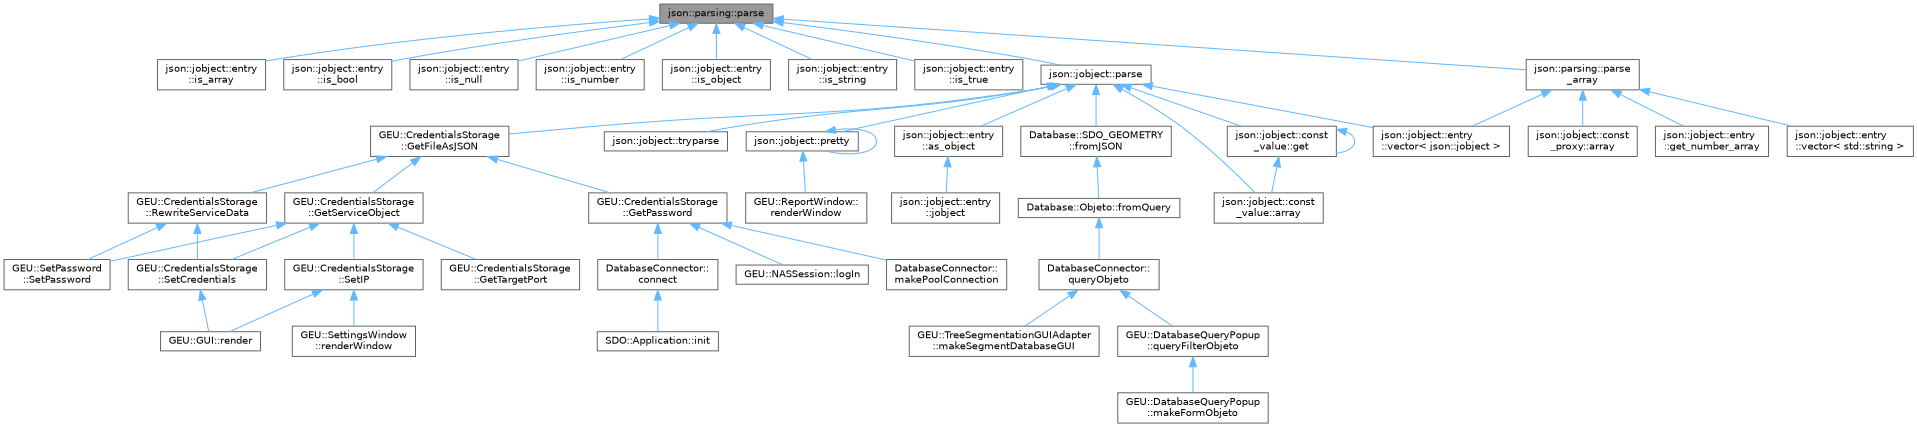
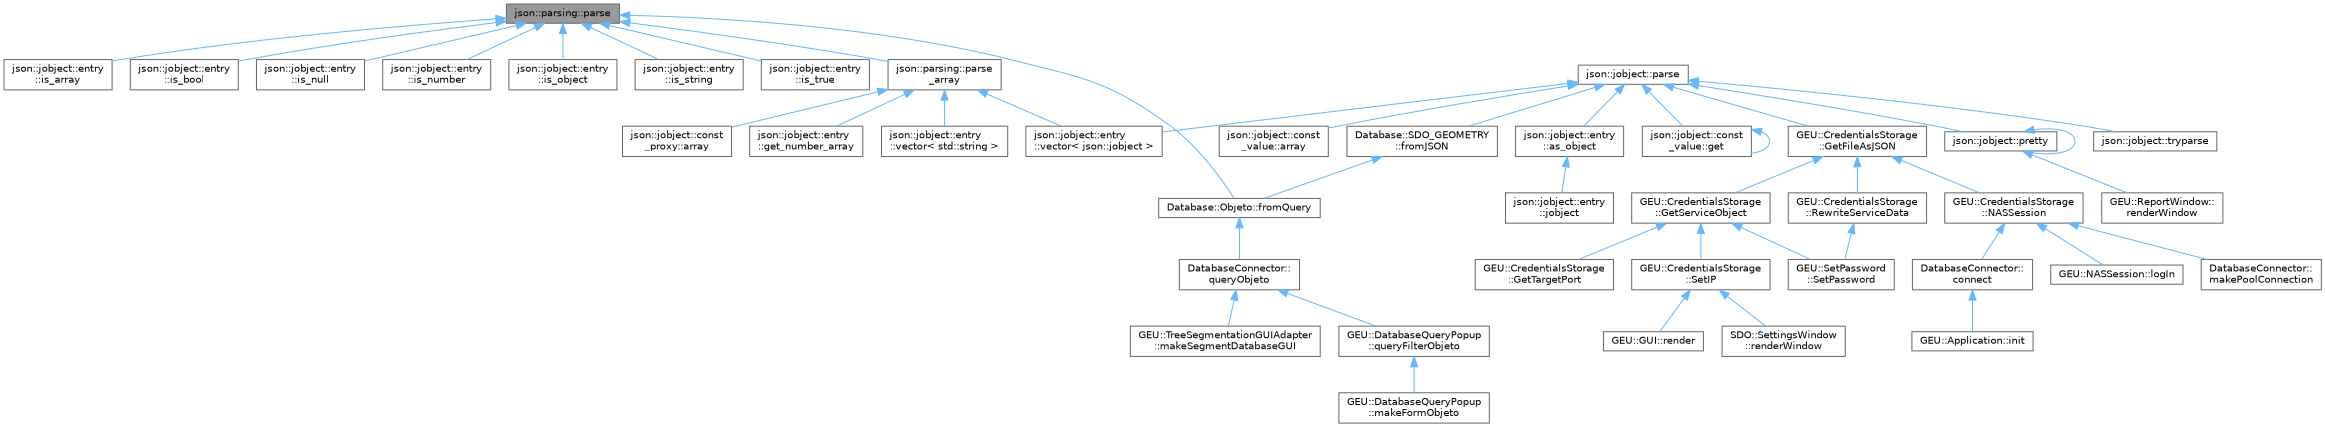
edge "json::jobject::parse" -> "json::parsing::parse": now "Database::Objeto::fromQuery" -> "json::parsing::parse"
edge "json::jobject::const _value::array" -> "json::jobject::const _value::get": removed
node "GEU::CredentialsStorage ::GetPassword": label "GEU::CredentialsStorage ::GetPassword" -> "GEU::CredentialsStorage ::NASSession"
node "GEU::CredentialsStorage ::SetCredentials": removed
node "GEU::SettingsWindow ::renderWindow": label "GEU::SettingsWindow ::renderWindow" -> "SDO::SettingsWindow ::renderWindow"
node "SDO::Application::init": label "SDO::Application::init" -> "GEU::Application::init"
